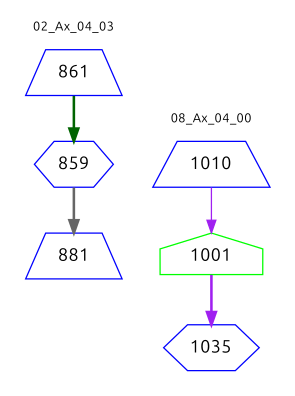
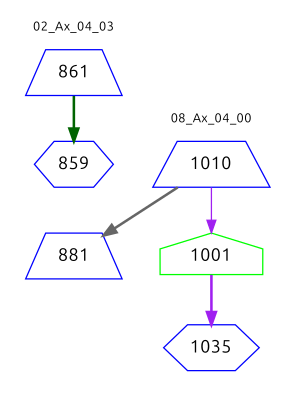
edge "859" -> "881": now "1010" -> "881"
